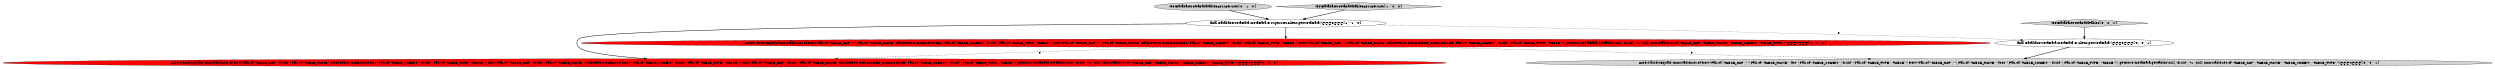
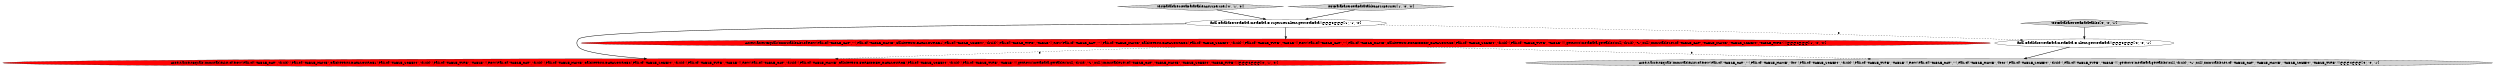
node "testDatabaseMetaDataTablesAsSuperuser['0', '1', '0']": shape ellipse -> diamond
